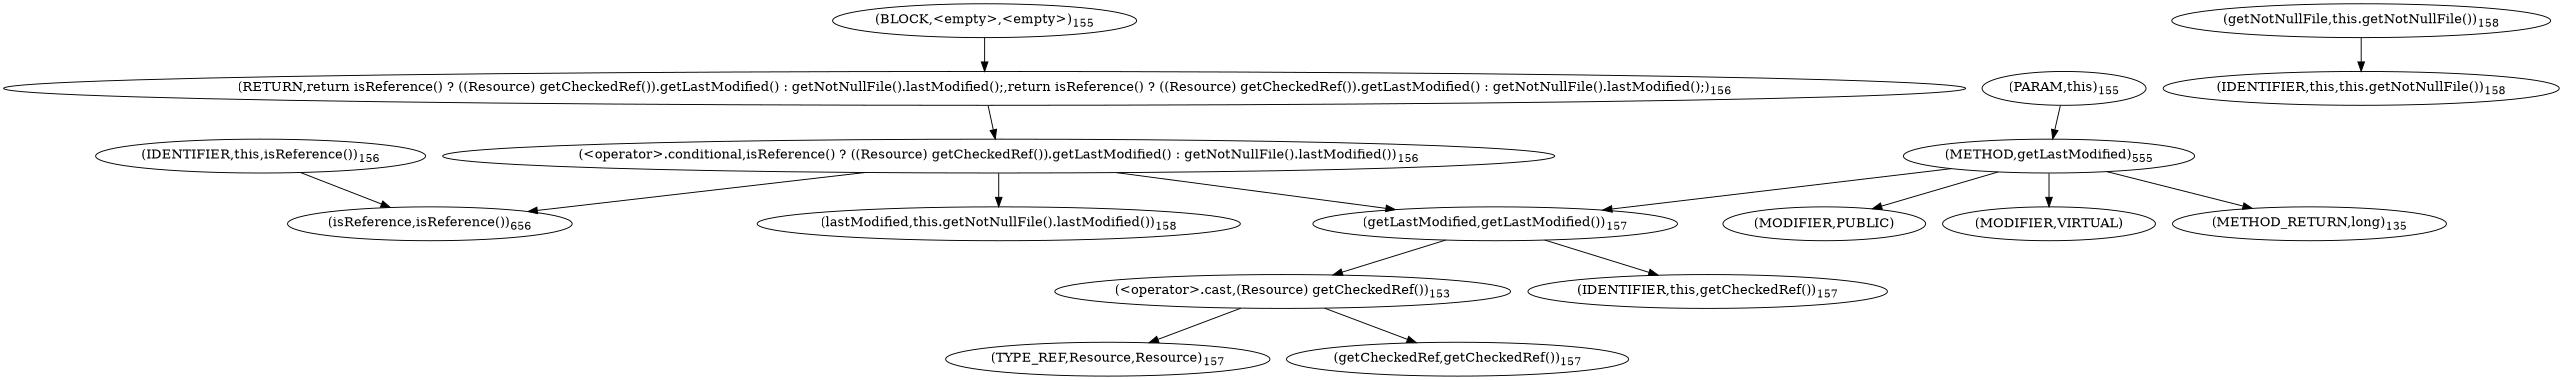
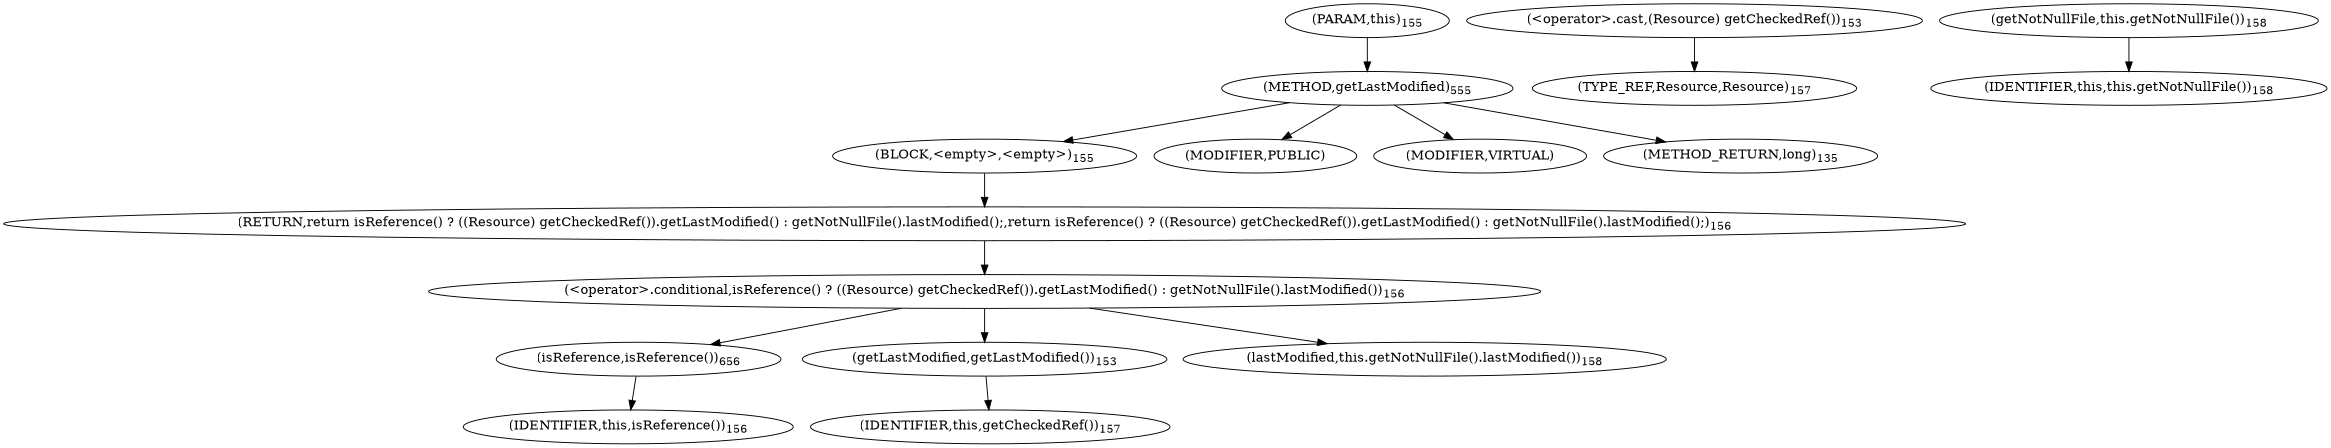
edge "(IDENTIFIER,this,isReference())" -> "(isReference,isReference())": reversed
edge "(METHOD,getLastModified)" -> "(getLastModified,getLastModified())": now "(METHOD,getLastModified)" -> "(BLOCK,<empty>,<empty>)"
node "(getLastModified,getLastModified())": text "157" -> "153"
edge "(getLastModified,getLastModified())" -> "(<operator>.cast,(Resource) getCheckedRef())": removed
node "(getCheckedRef,getCheckedRef())": removed
